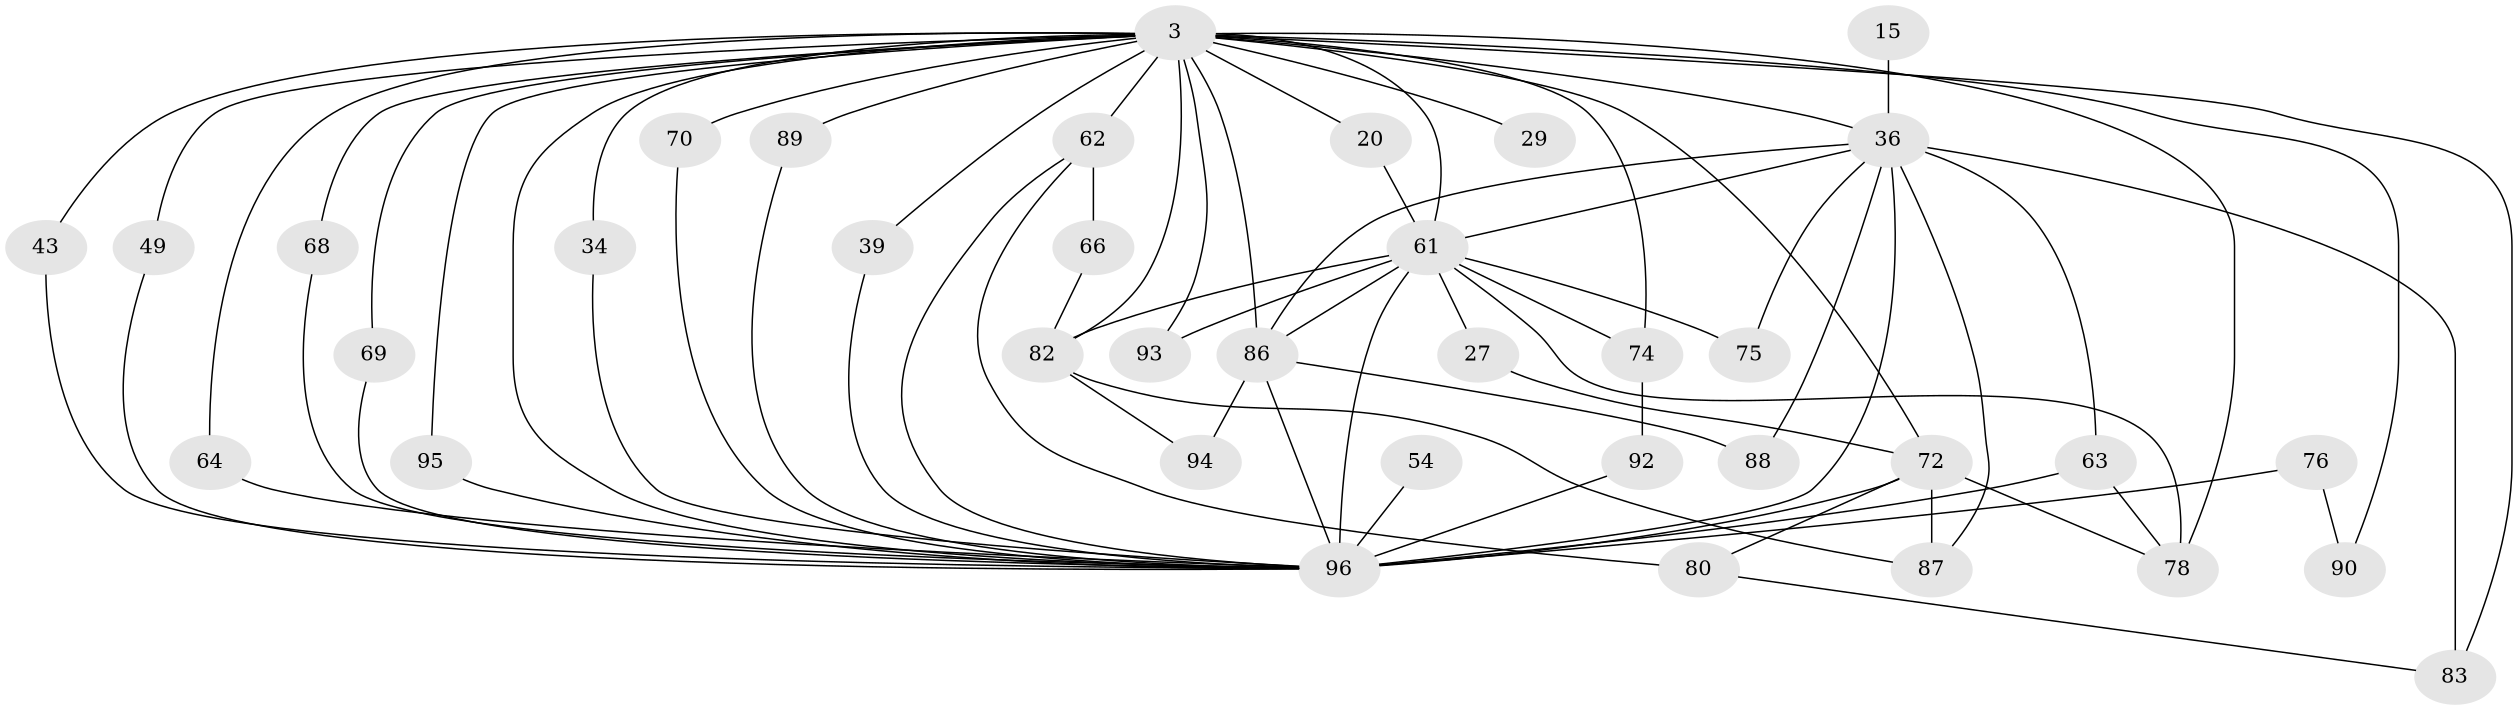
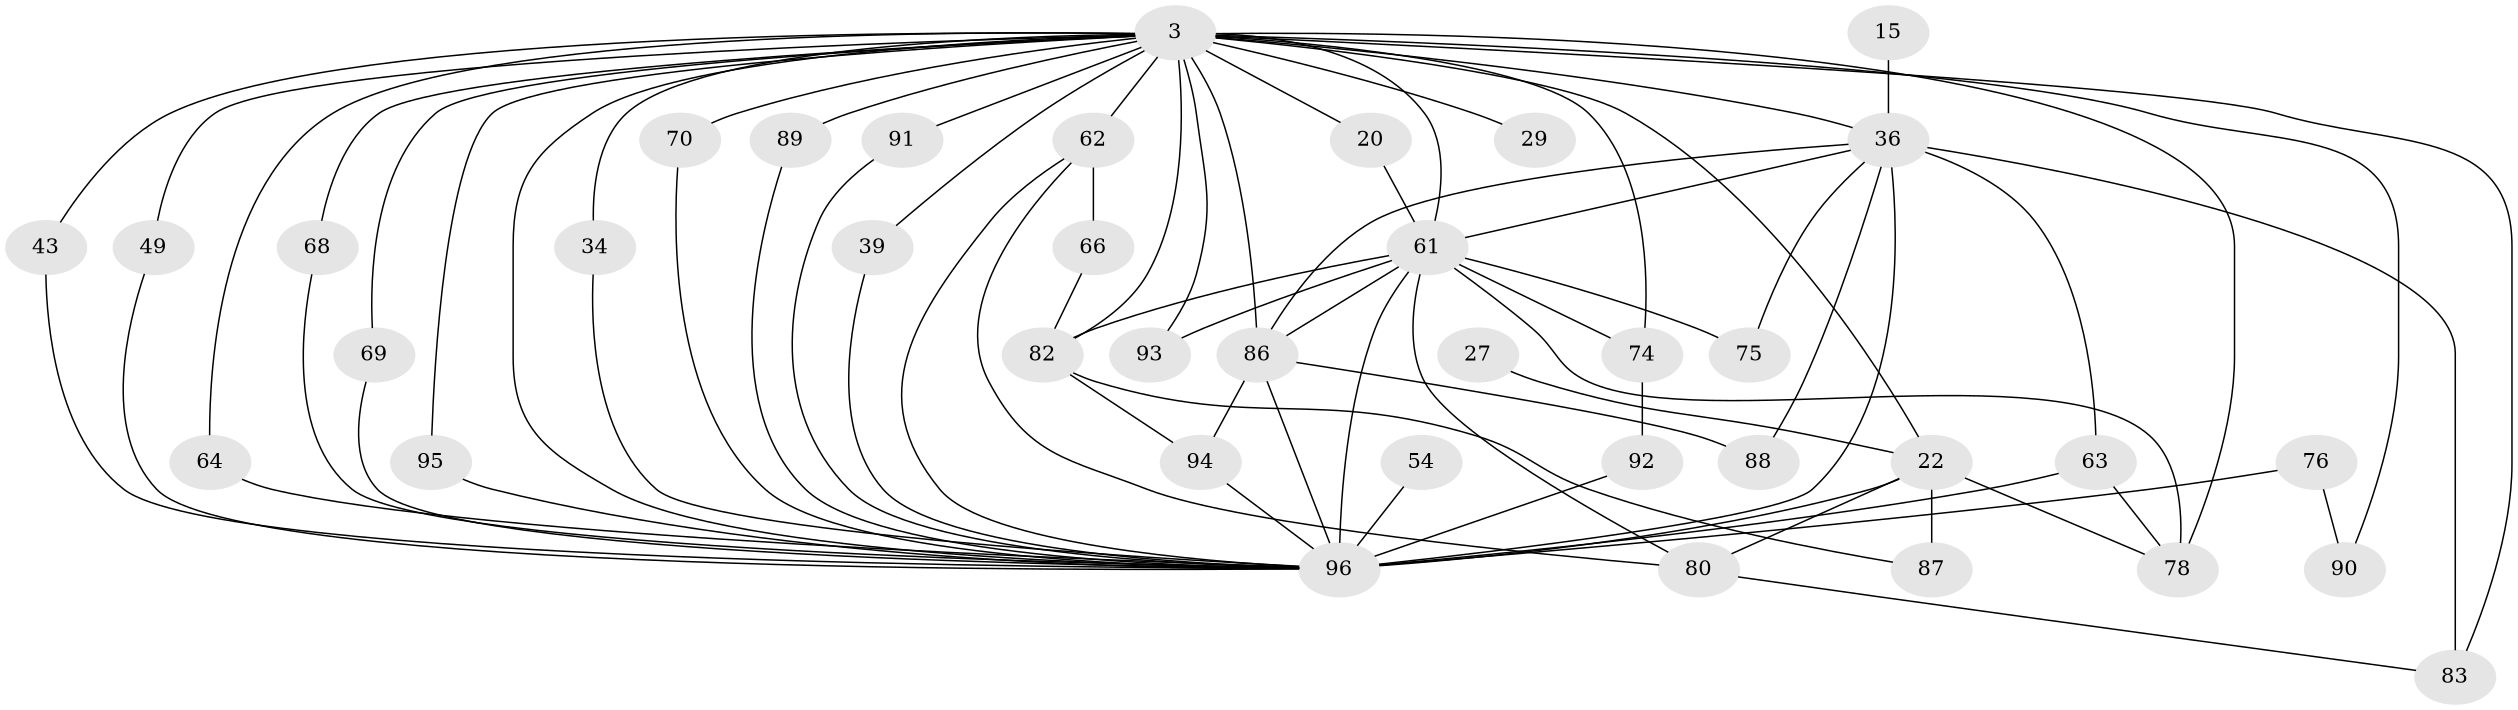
node "91": added
edge "61" -- "27": now "61" -- "80"
edge "36" -- "87": removed
node "72": label "72" -> "22"
edge "94" -- "96": added
